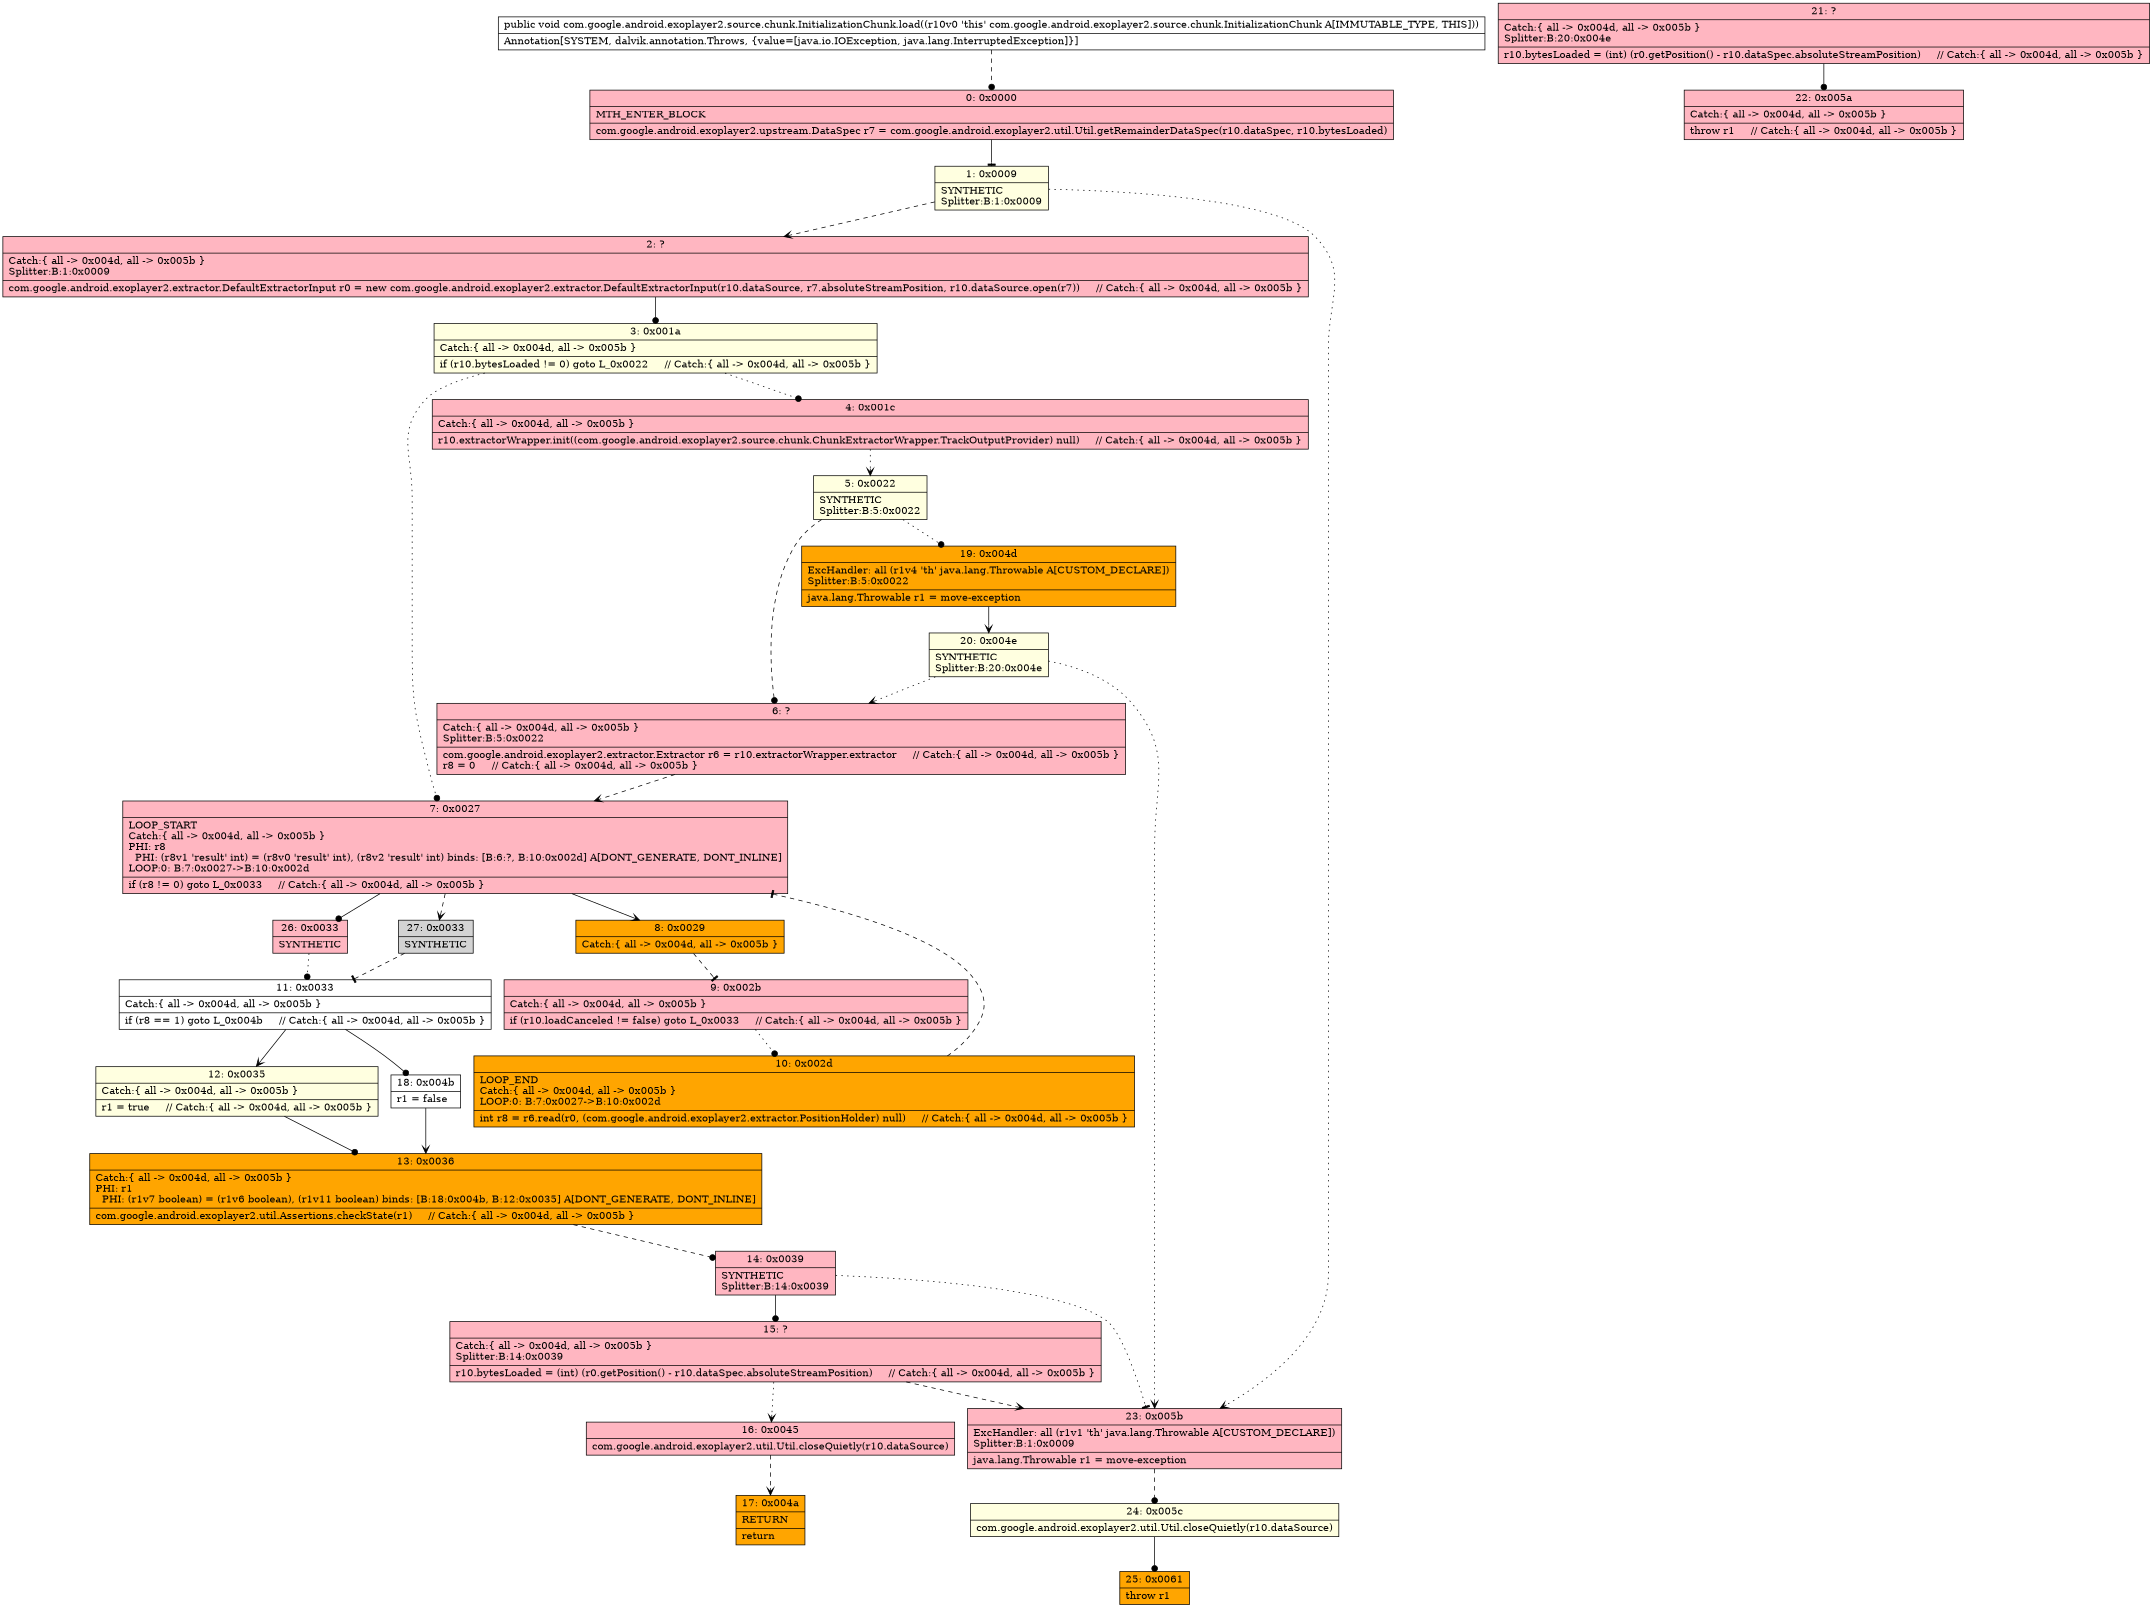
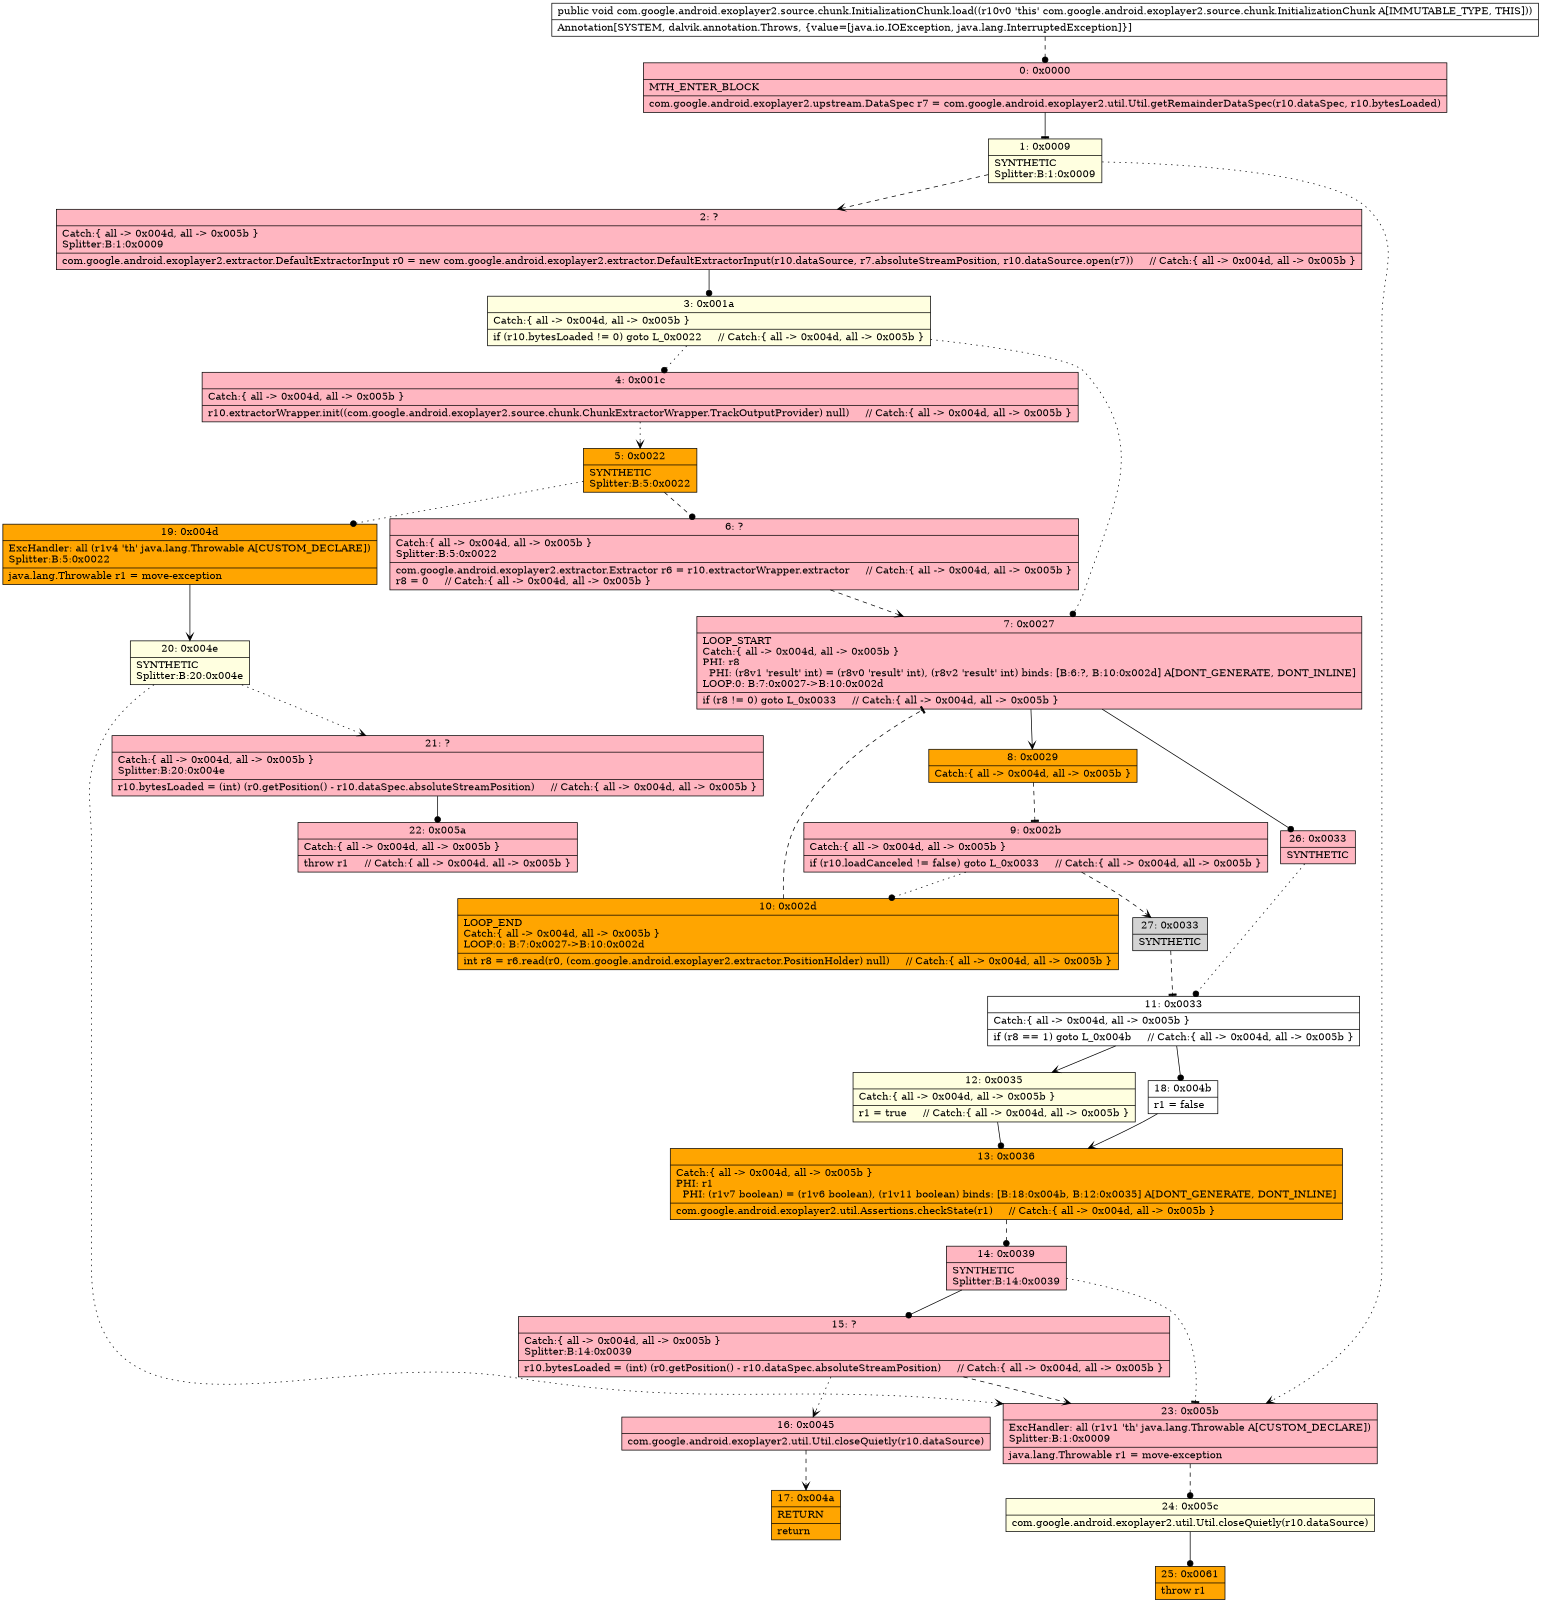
node "5: 0x0022": fillcolor lightyellow -> orange
edge "20: 0x004e" -> "6: ?": now "20: 0x004e" -> "21: ?"
edge "7: 0x0027" -> "27: 0x0033": now "9: 0x002b" -> "27: 0x0033"
